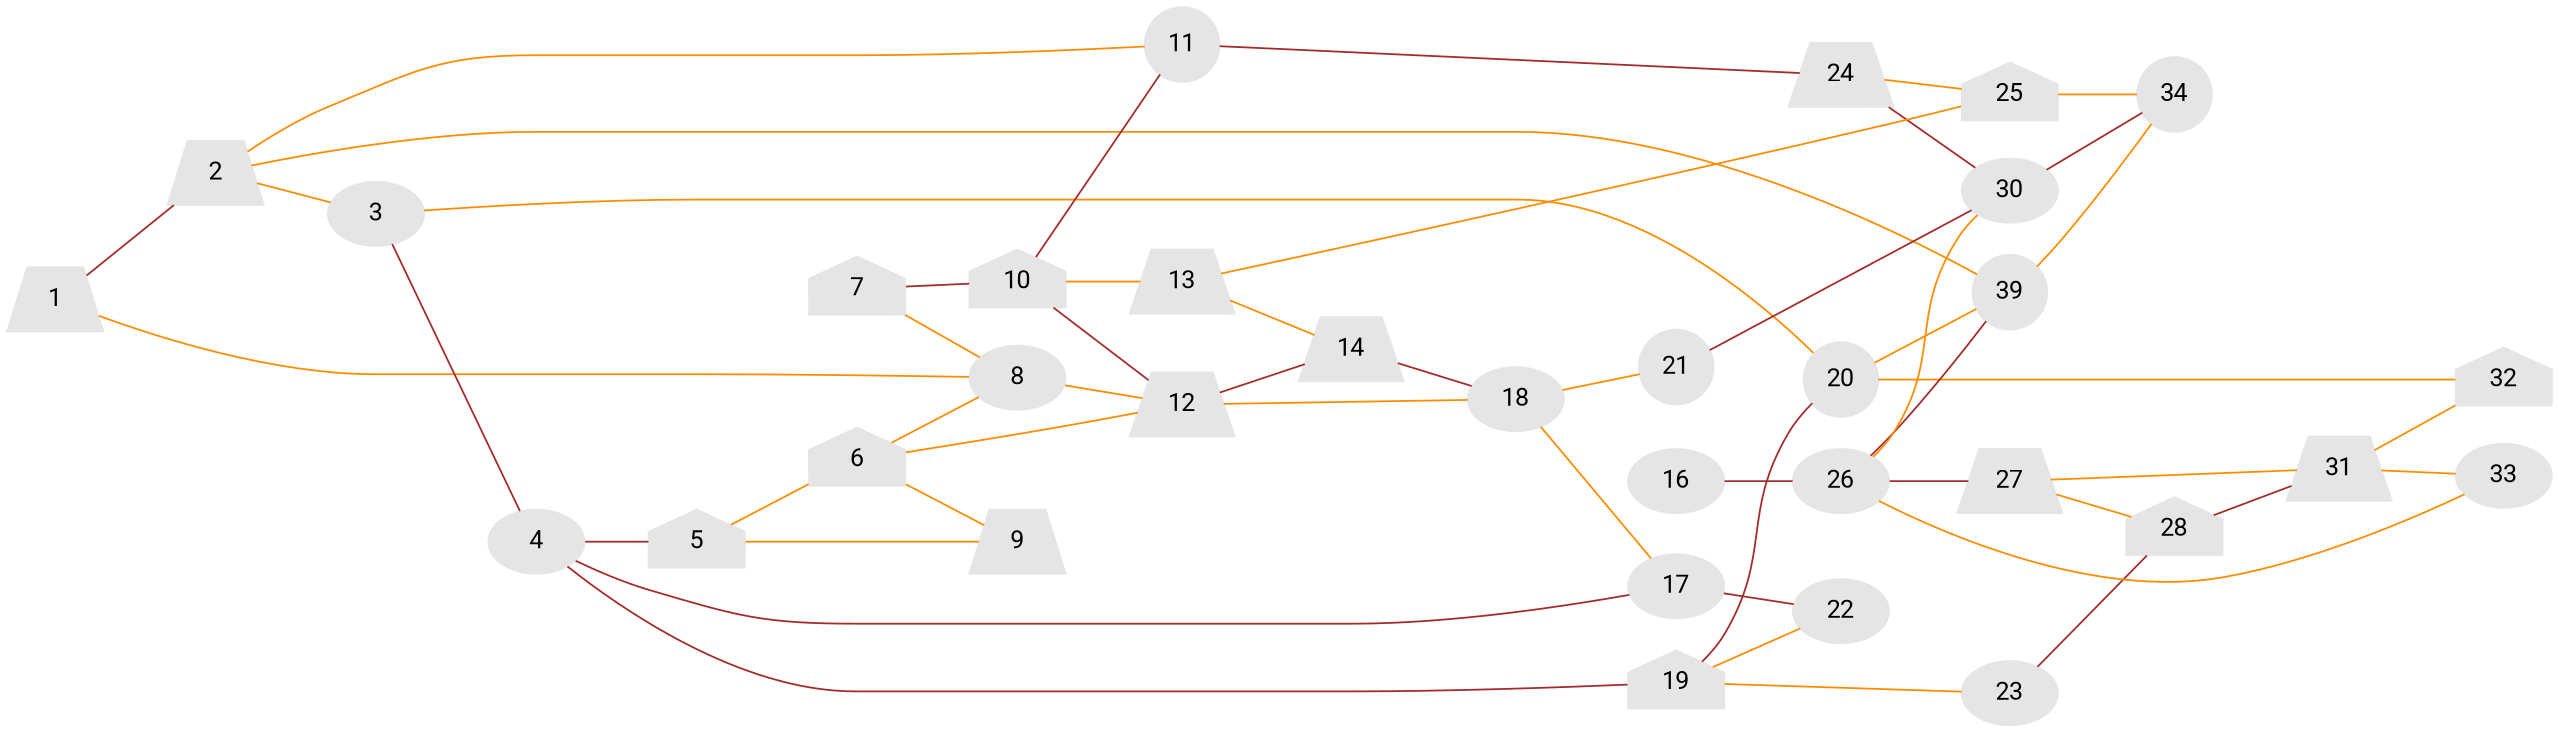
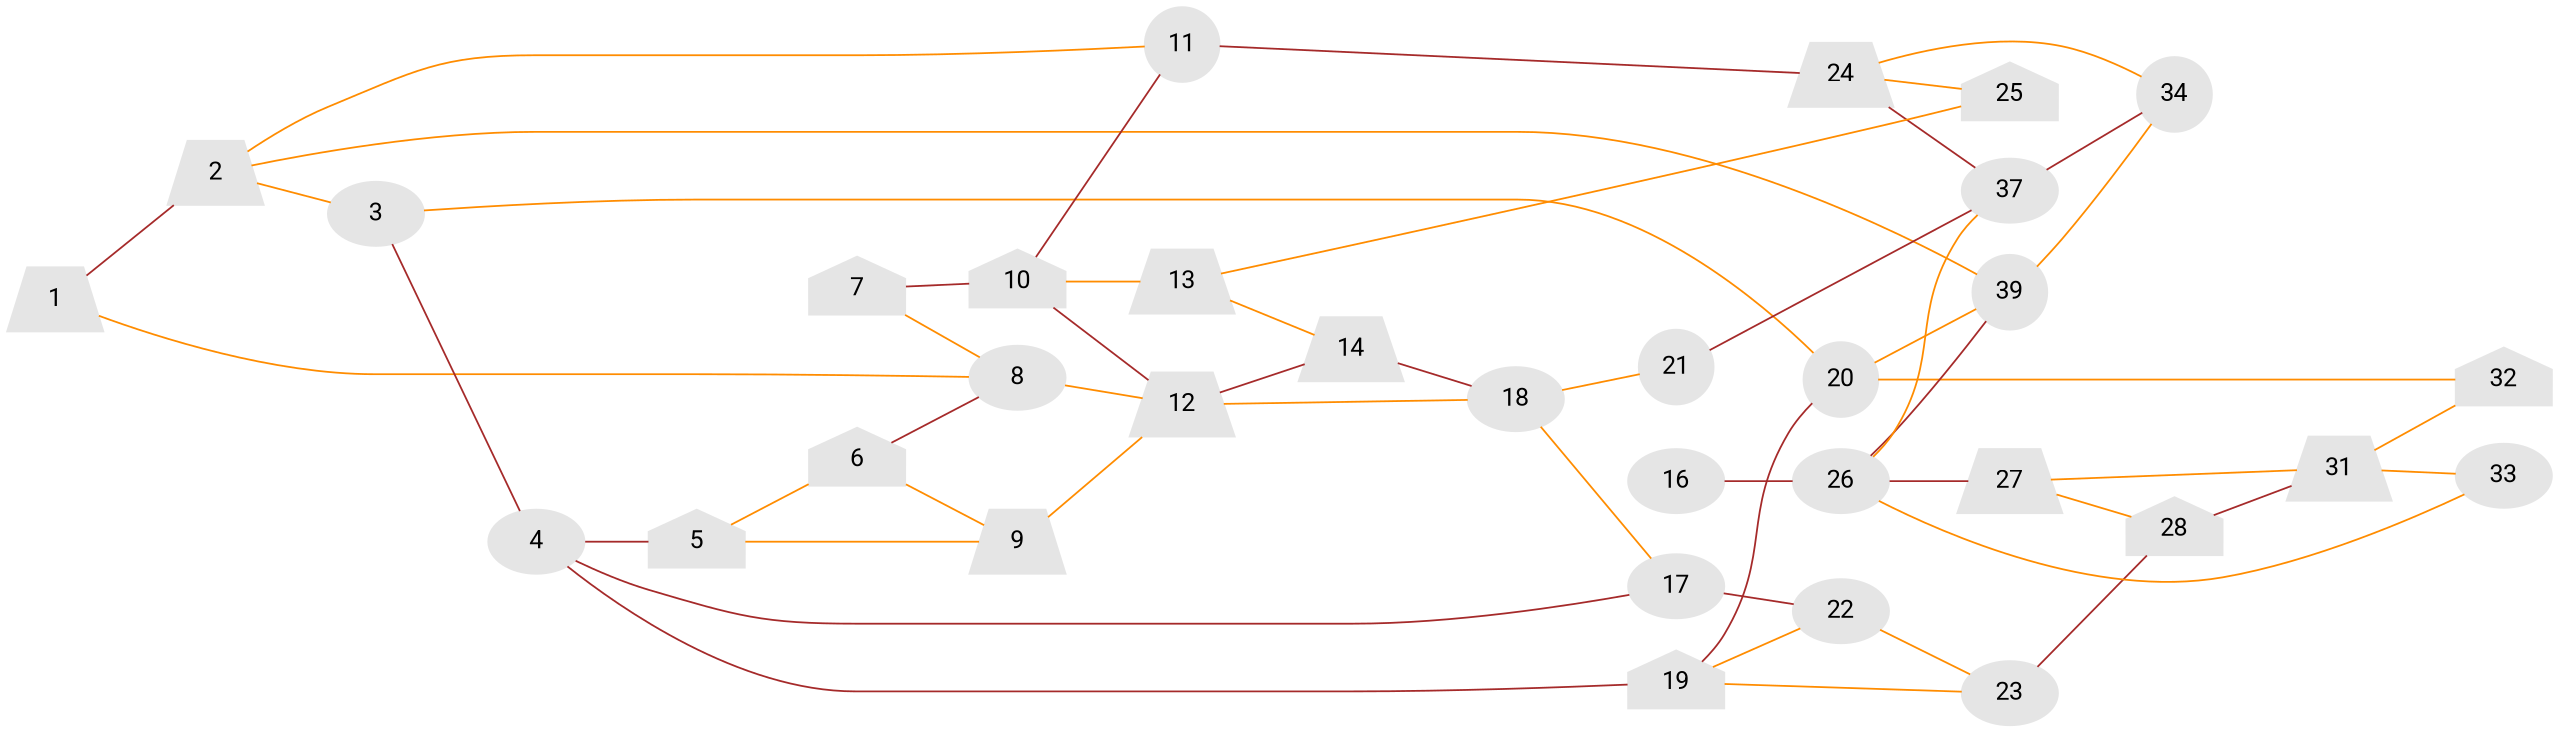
edge "25" -- "34": now "24" -- "34"
node "30": label "30" -> "37"
edge "8" -- "6": color darkorange -> brown
edge "12" -- "6": now "12" -- "9"
edge "22" -- "23": added
